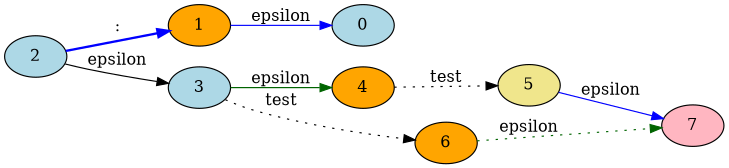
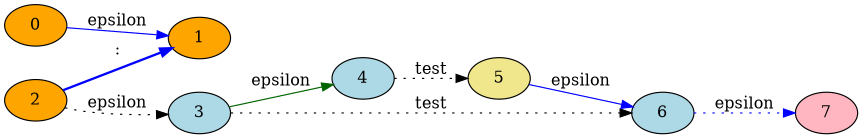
edge "1" -> "0": reversed
node "0": fillcolor lightblue -> orange
node "2": fillcolor lightblue -> orange
edge "2" -> "3": style solid -> dotted
node "4": fillcolor orange -> lightblue
edge "5" -> "7": now "5" -> "6"
edge "6" -> "7": color darkgreen -> blue
node "6": fillcolor orange -> lightblue
